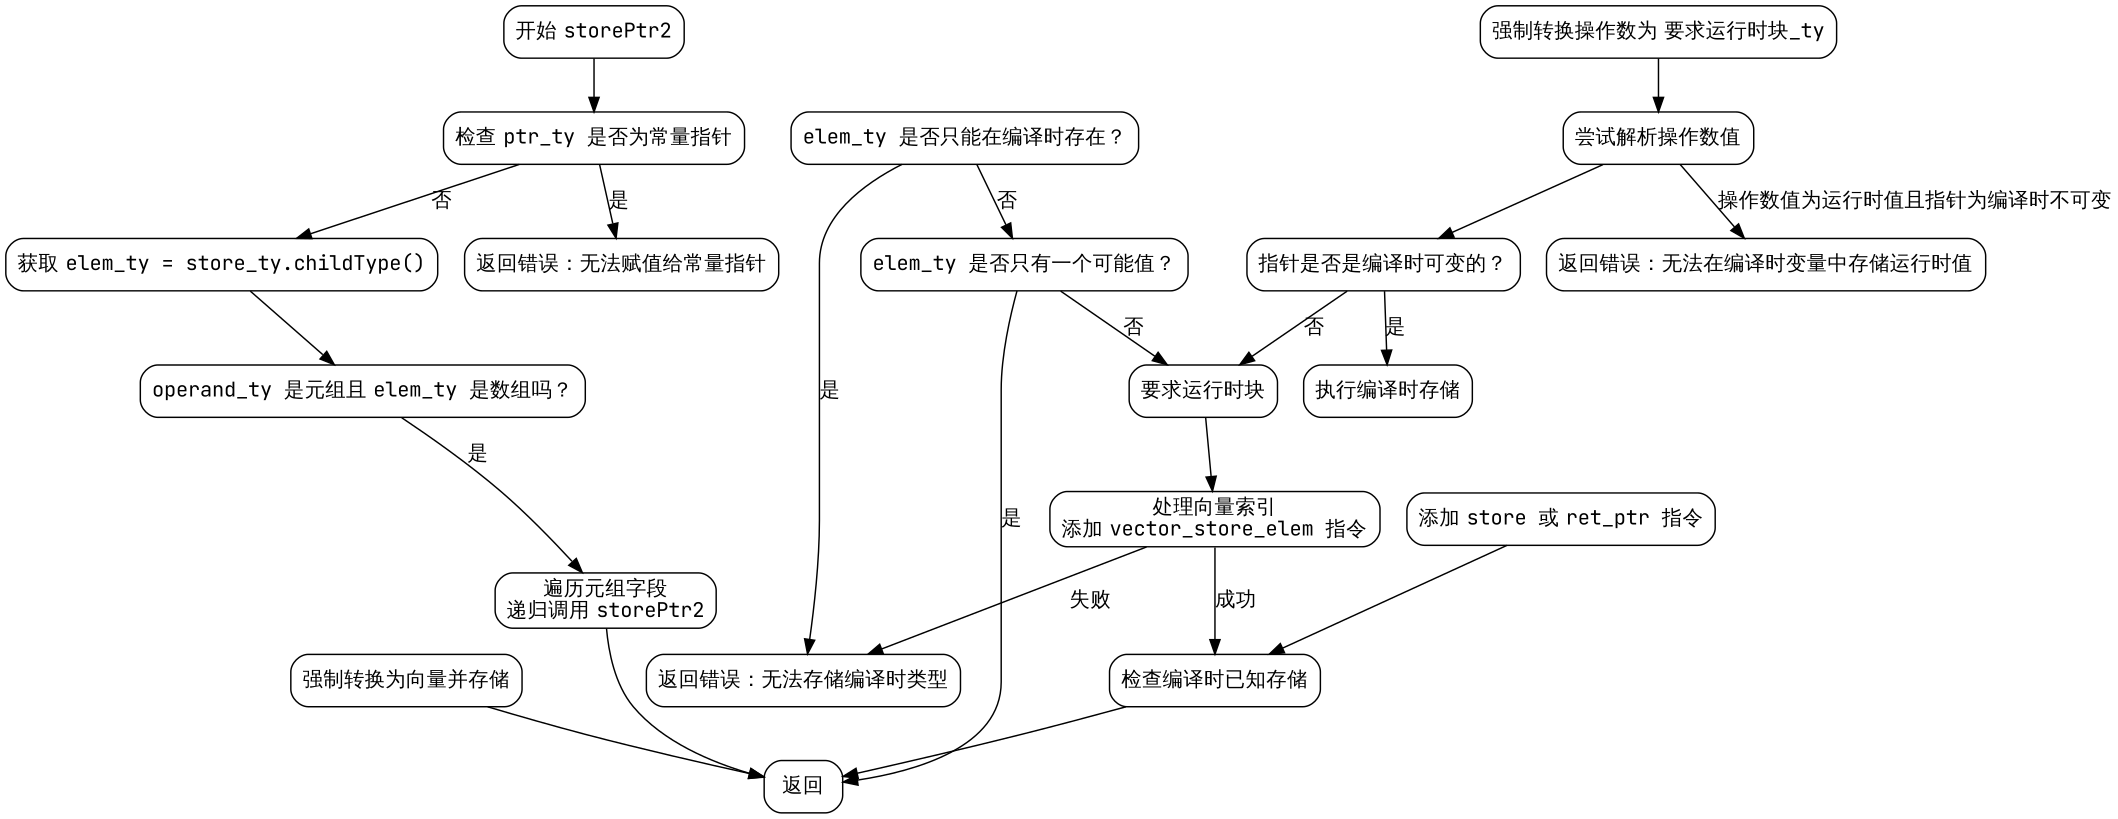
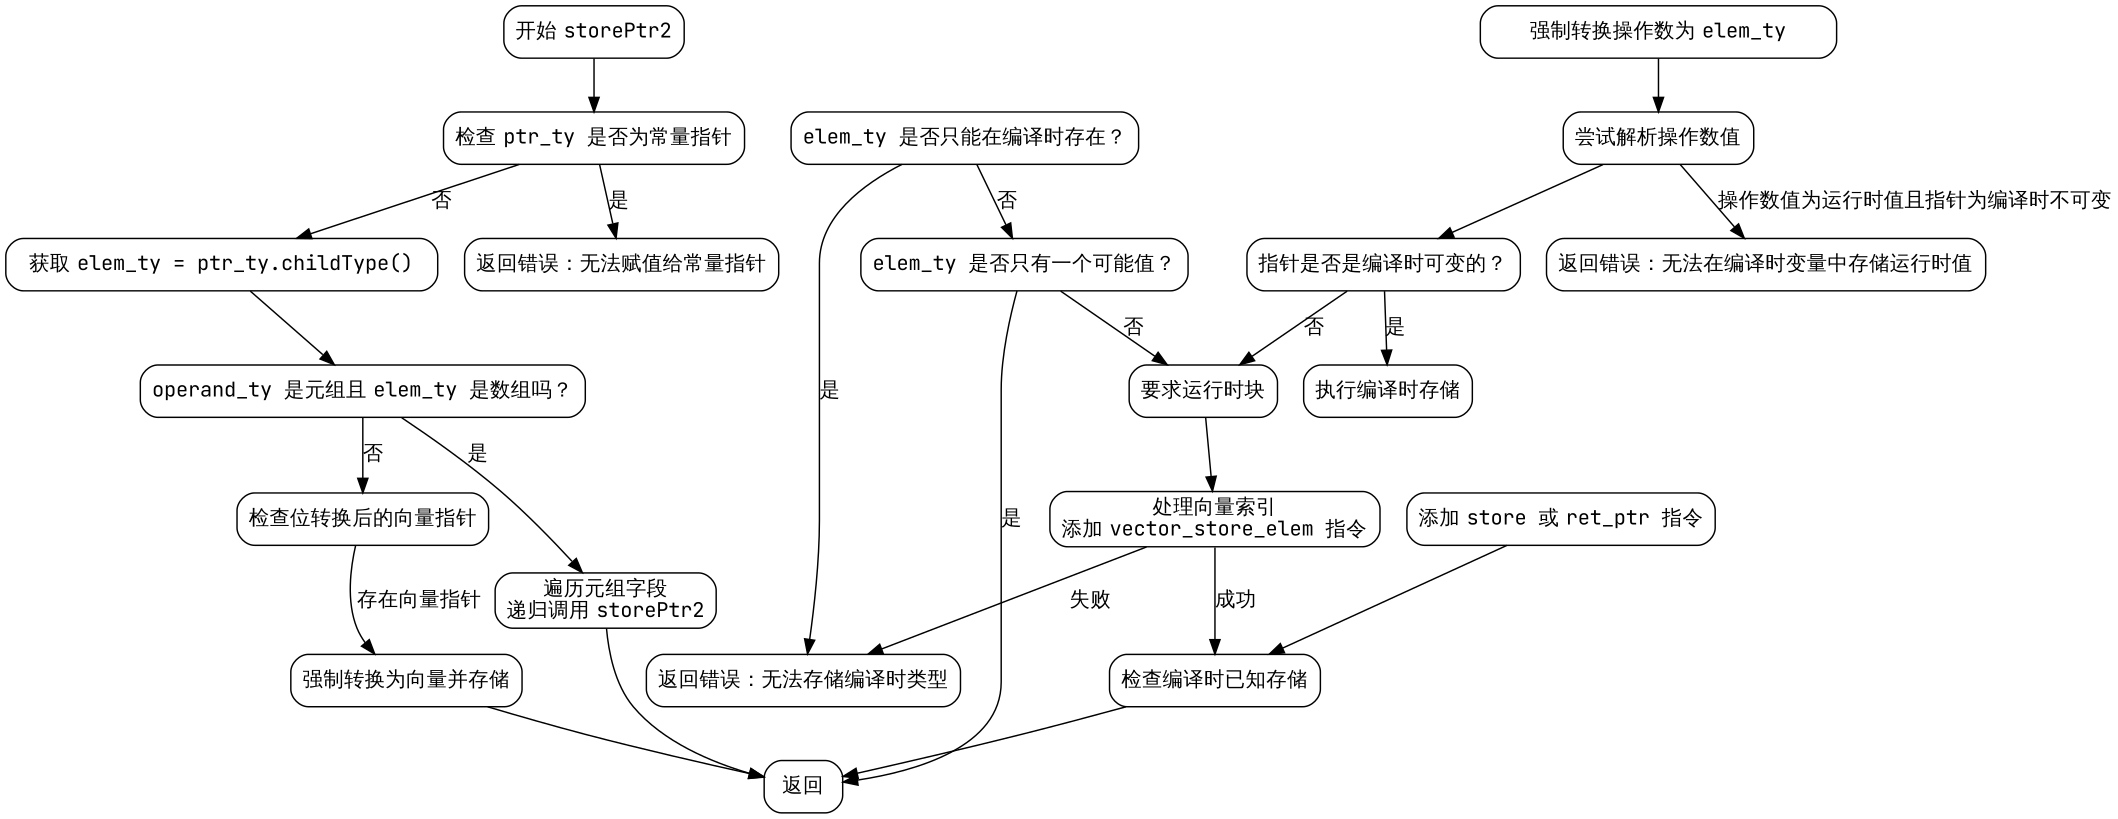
node "强制转换操作数为 要求运行时块_ty": label "强制转换操作数为 要求运行时块_ty" -> "强制转换操作数为 elem_ty"
node "获取 elem_ty = store_ty.childType()": label "获取 elem_ty = store_ty.childType()" -> "获取 elem_ty = ptr_ty.childType()"
node "检查位转换后的向量指针": added
